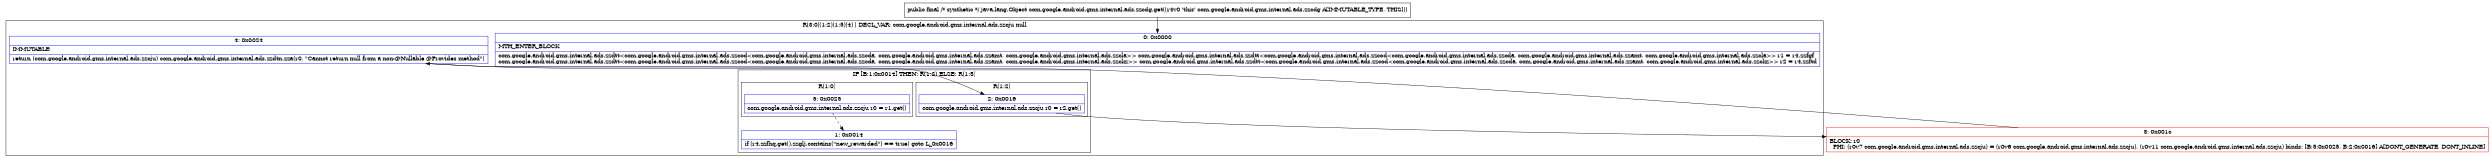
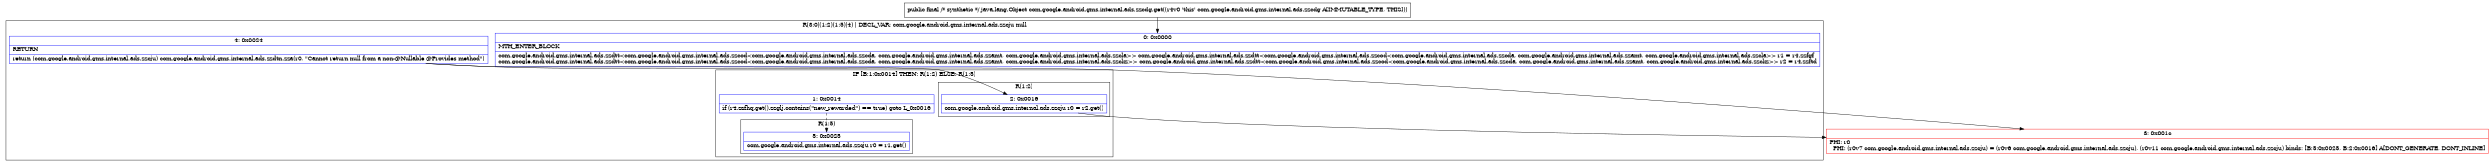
node "4: 0x0024": text "IMMUTABLE" -> "RETURN"
edge "3: 0x001c" -> "4: 0x0024": reversed
cluster "R(1:0)": label "R(1:0)" -> "R(1:5)"
edge "5: 0x0025" -> "1: 0x0014": reversed
node "3: 0x001c": text "BLOCK: r0" -> "PHI: r0"
